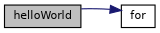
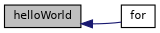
edge "helloWorld" -> "for": reversed
